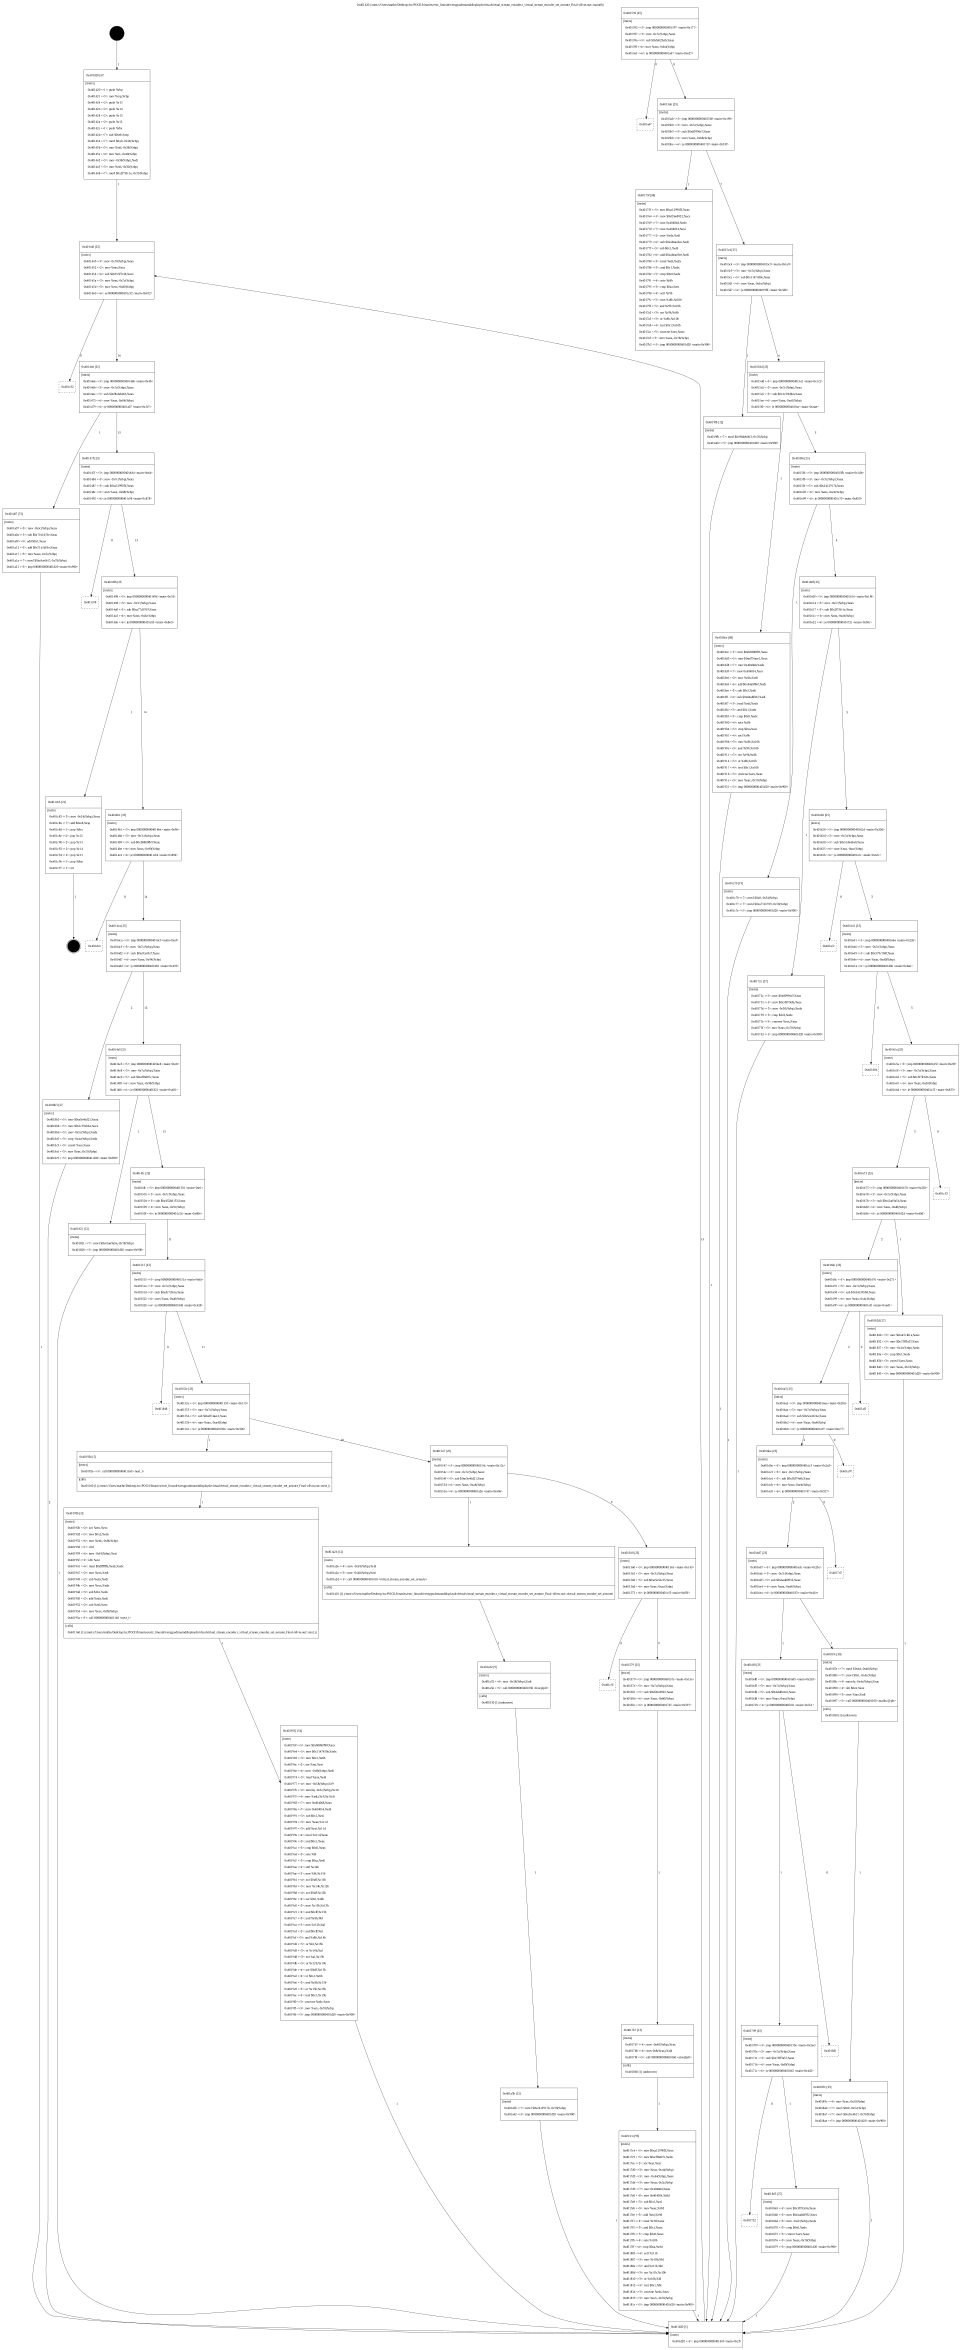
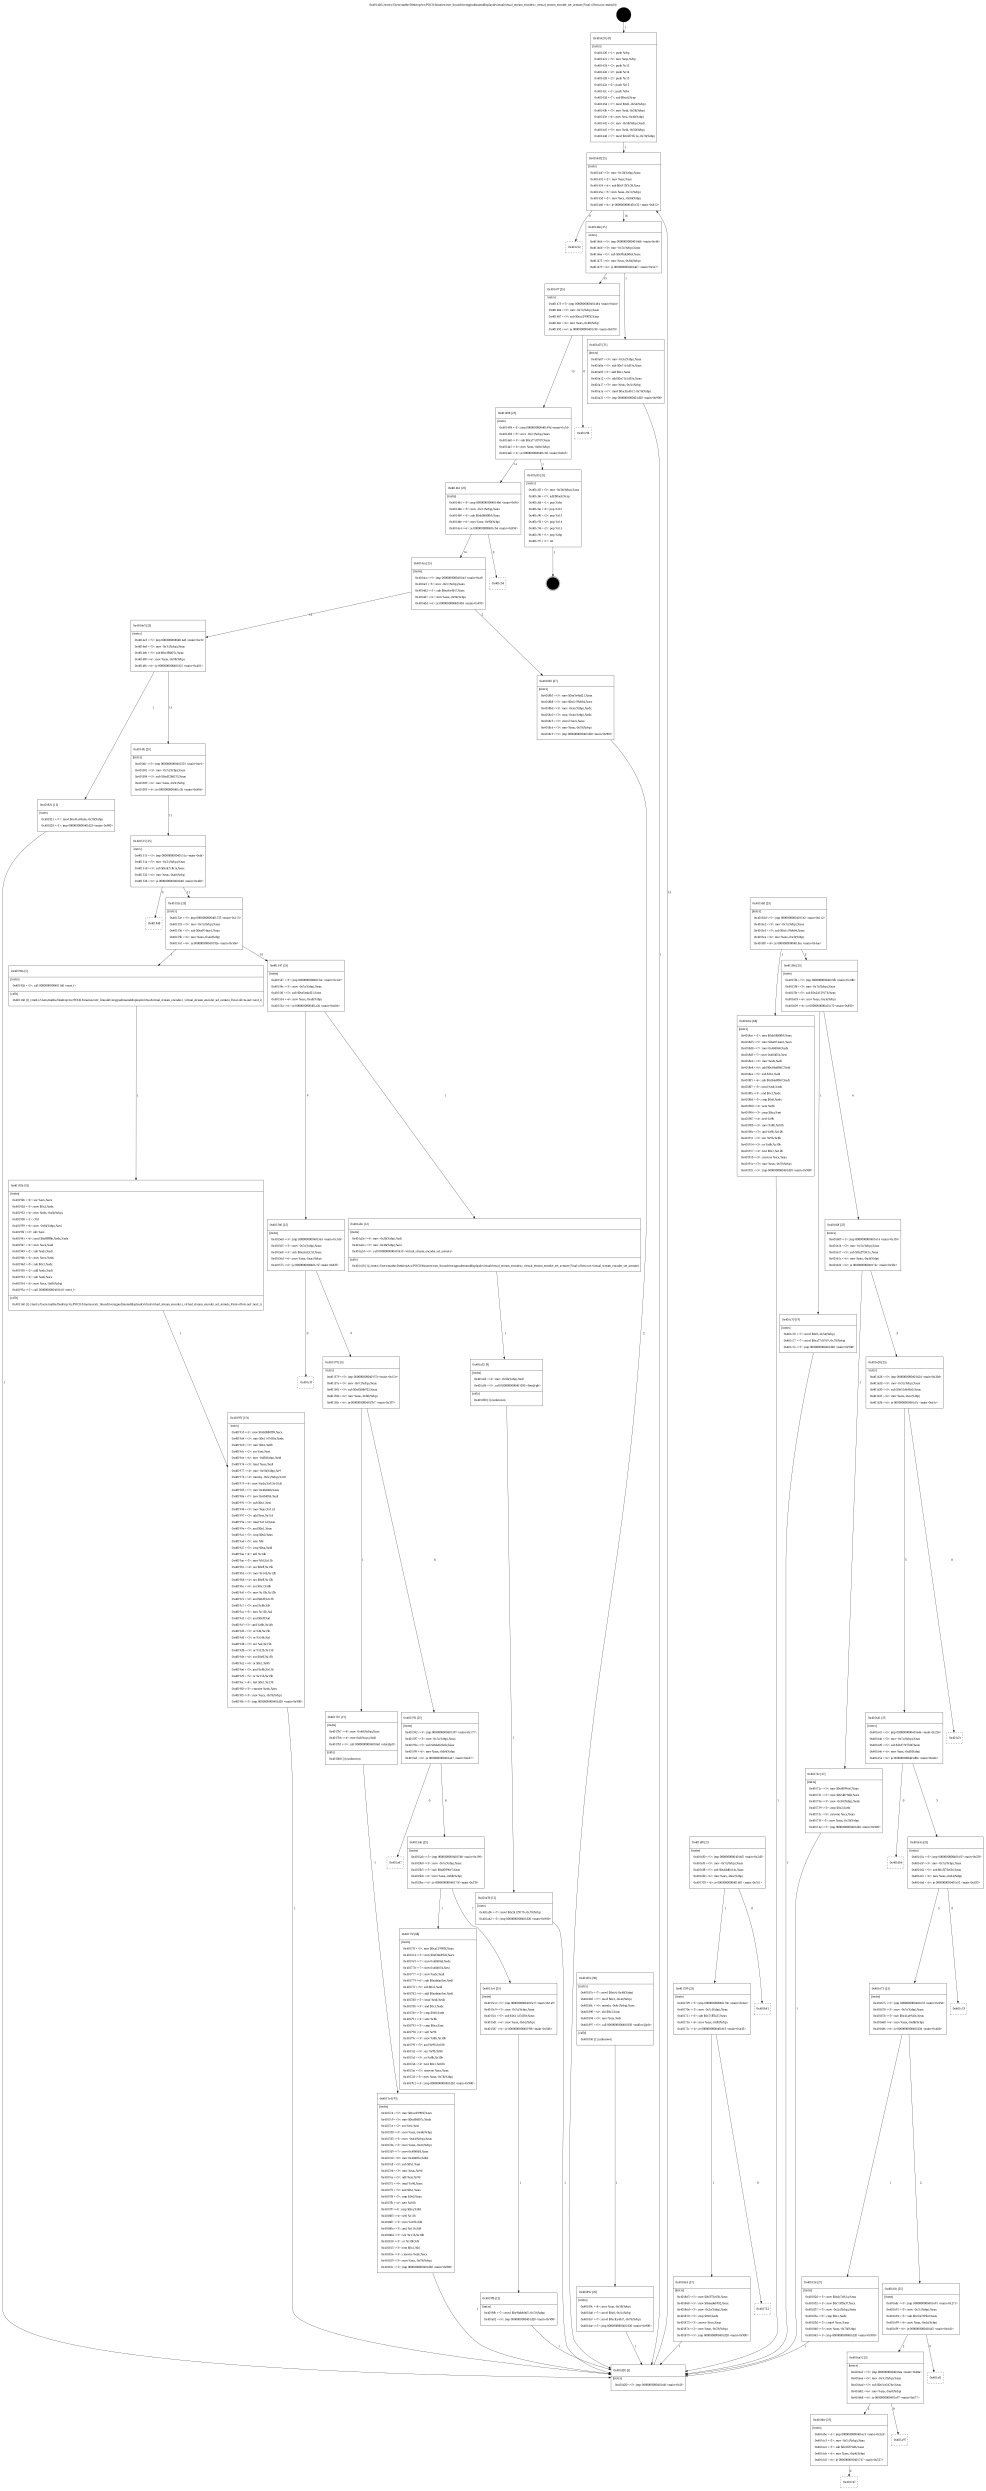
edge "0x4015c4 [25]" -> "0x4015dd [25]": removed, label "6"
edge "0x401579 [25]" -> "0x401592 [25]": added, label "8"
node "0x4016d7 [25]": removed
